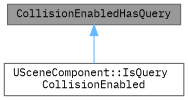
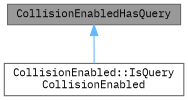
node "USceneComponent::IsQuery CollisionEnabled": label "USceneComponent::IsQuery CollisionEnabled" -> "CollisionEnabled::IsQuery CollisionEnabled"
